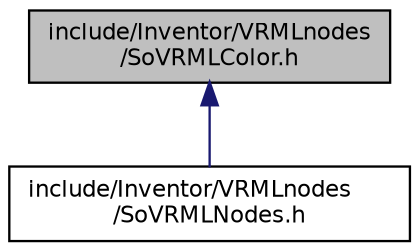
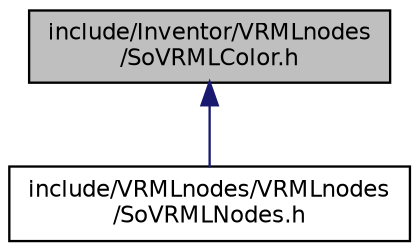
node "include/Inventor/VRMLnodes /SoVRMLNodes.h": label "include/Inventor/VRMLnodes /SoVRMLNodes.h" -> "include/VRMLnodes/VRMLnodes /SoVRMLNodes.h"
